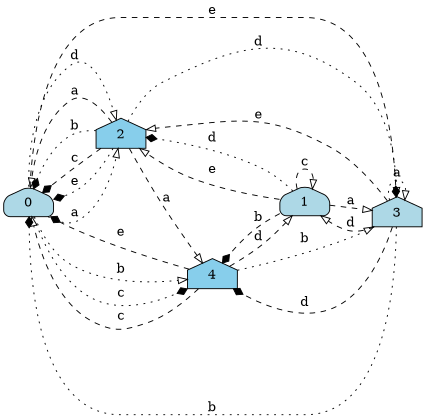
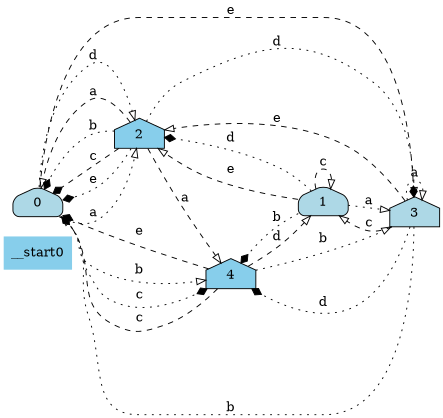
edge "1" -> "3": style dashed -> dotted
edge "3" -> "1": label "d" -> "c"
edge "1" -> "4": style dashed -> dotted
node "__start0": added
edge "3" -> "4": style dashed -> dotted
